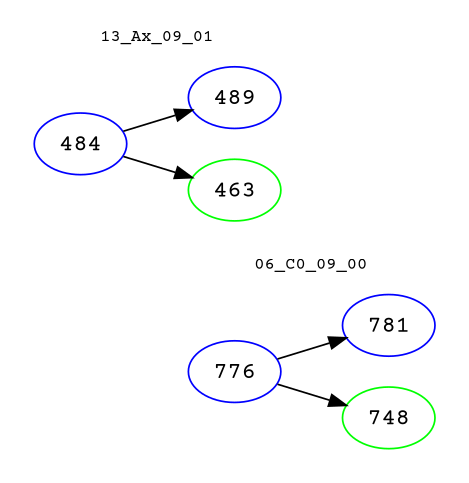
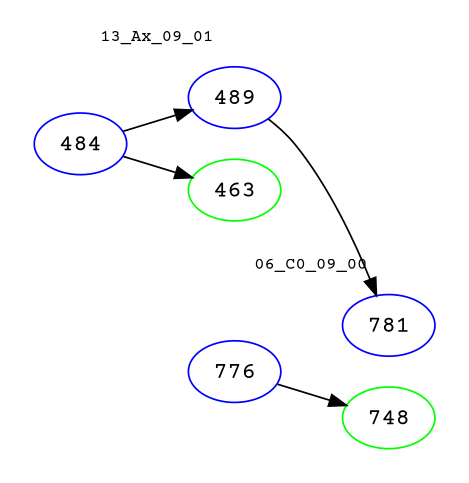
edge "776" -> "781": now "489" -> "781"
